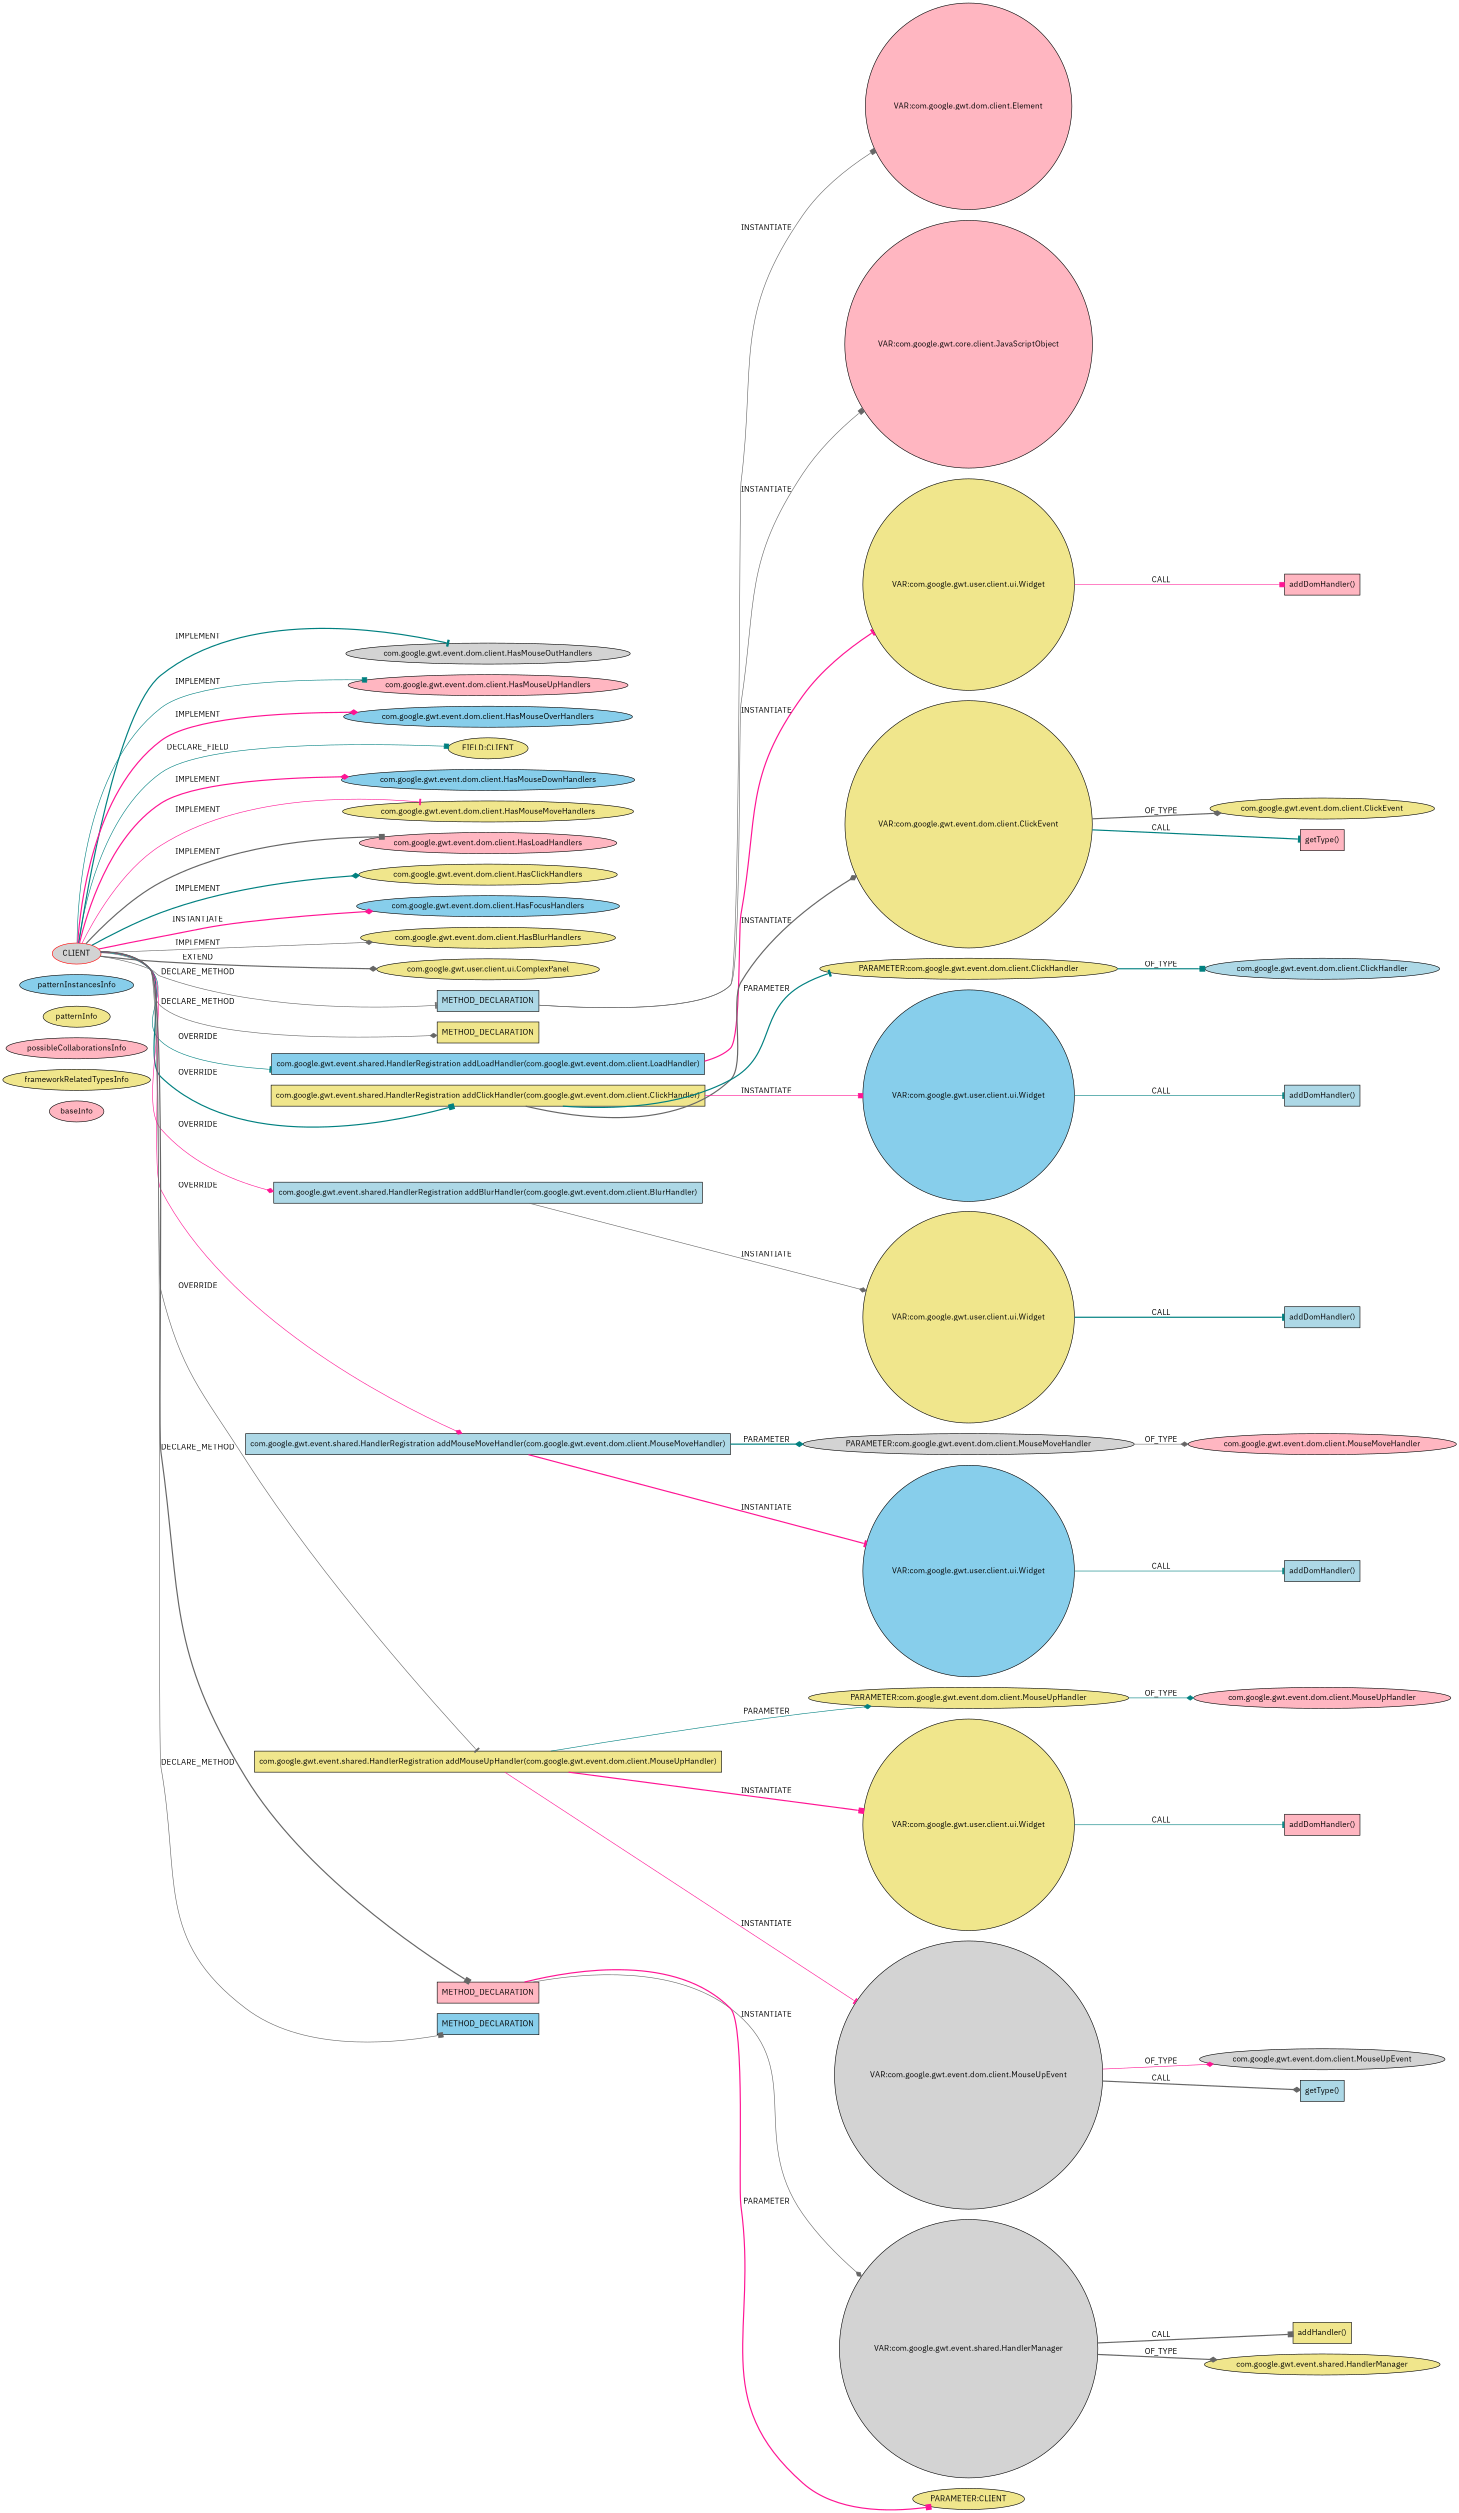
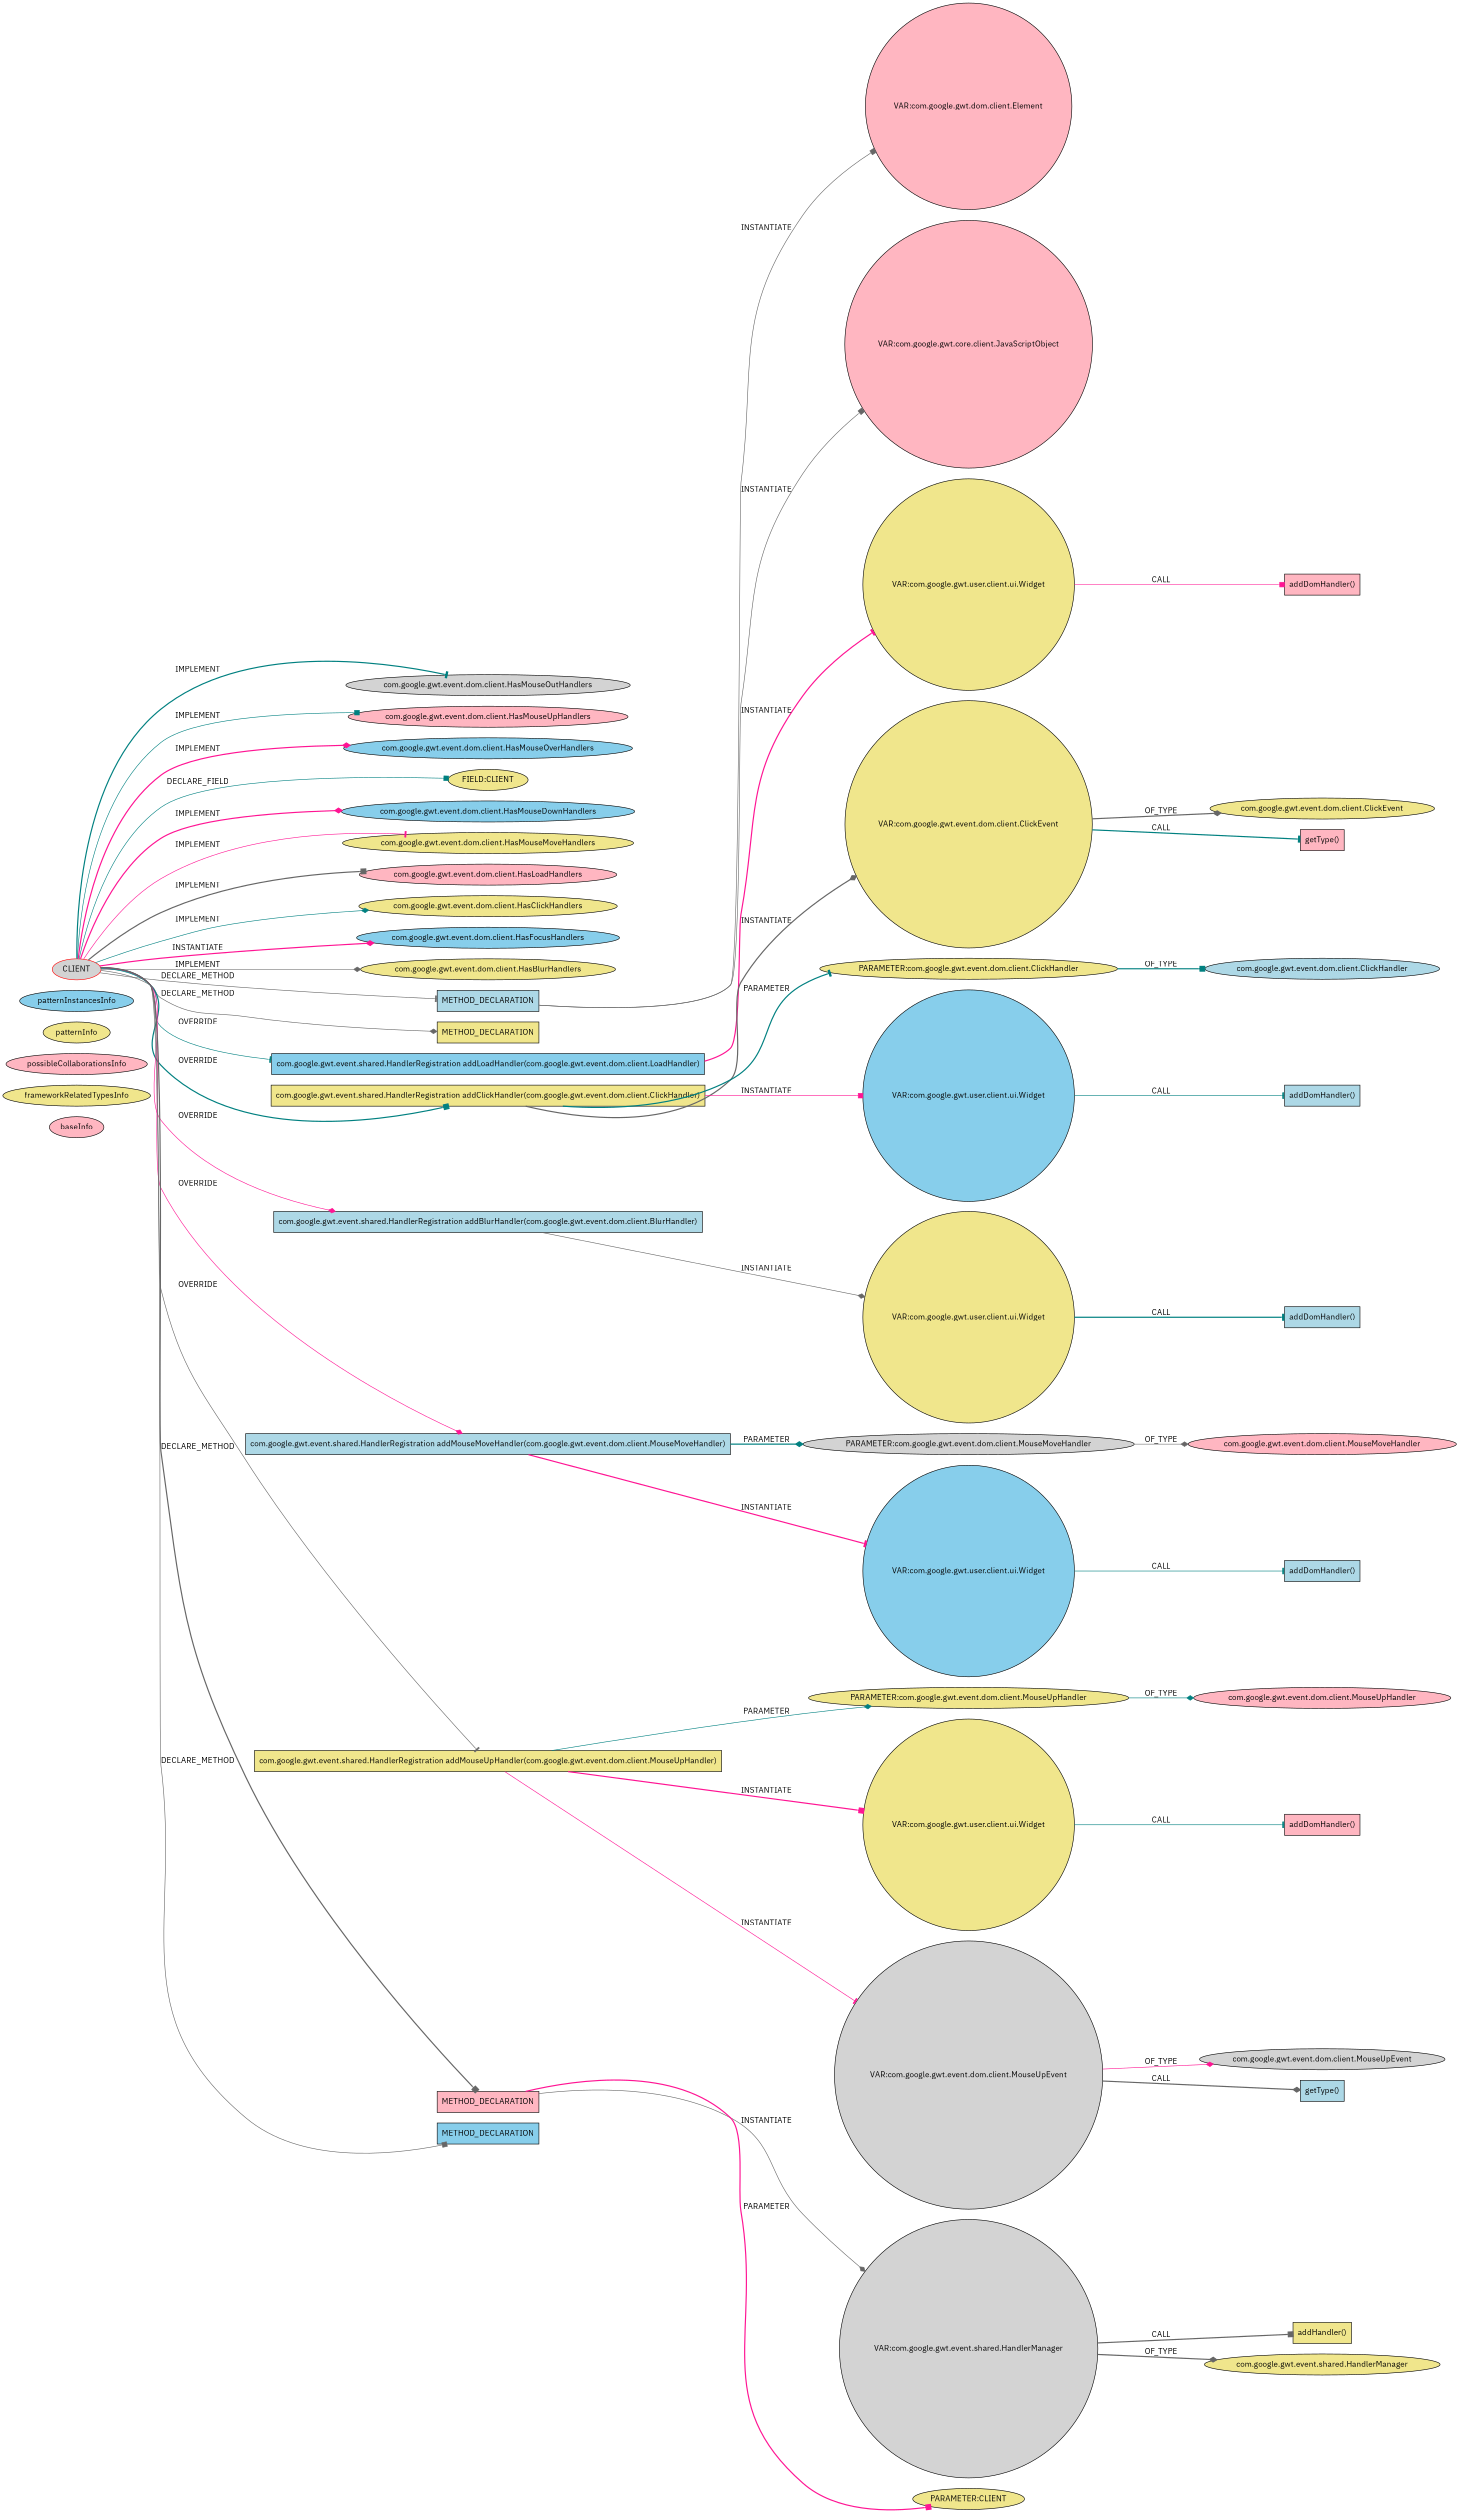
edge "CLIENT" -> "com.google.gwt.event.dom.client.HasClickHandlers": style bold -> solid
node "com.google.gwt.user.client.ui.ComplexPanel": removed
